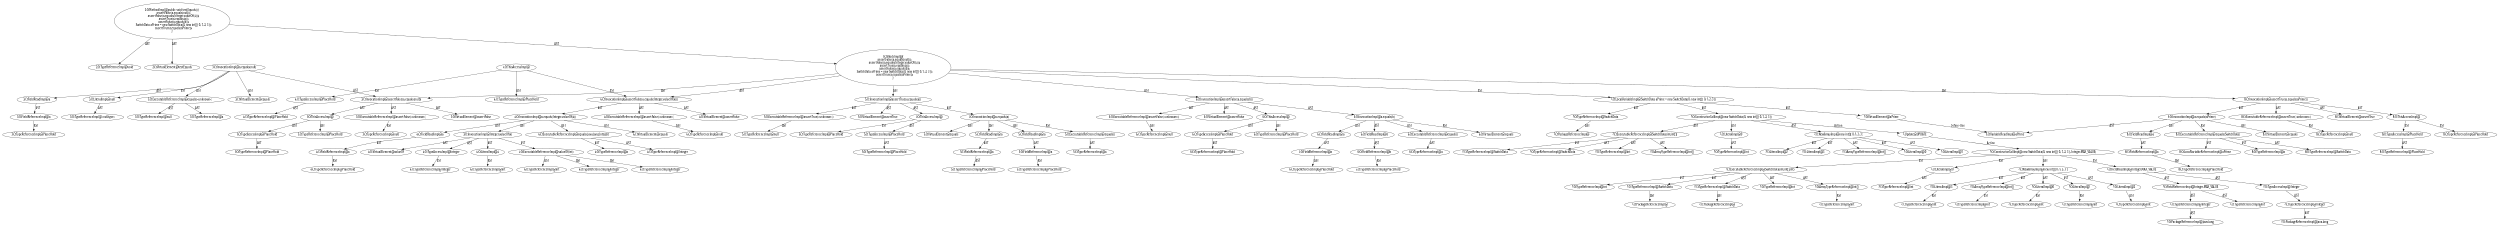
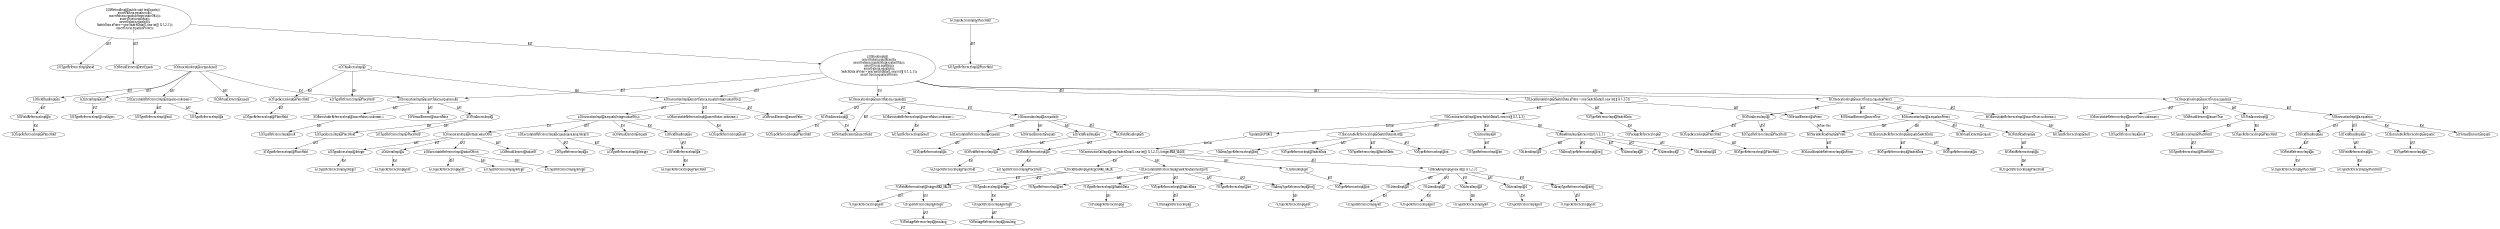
node "3:CtVirtualElement@equals": label "3:CtVirtualElement@equals" -> "0:CtVirtualElement@equals"
edge "6:CtThisAccessImpl@" -> "6:CtTypeAccessImpl@PlaceHold": now "6:CtThisAccessImpl@" -> "6:CtVirtualElement@assertFalse"
edge "8:CtExecutableReferenceImpl@equals(SwitchData)" -> "8:CtLocalVariableReferenceImpl@aPrime": now "8:CtVariableReadImpl@aPrime" -> "8:CtLocalVariableReferenceImpl@aPrime"
